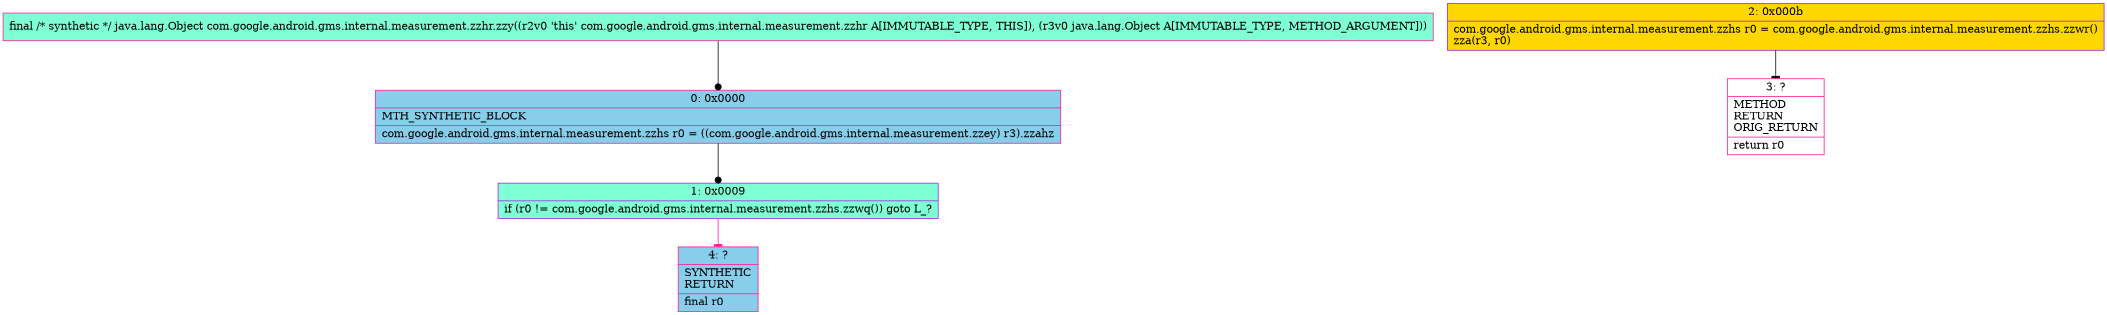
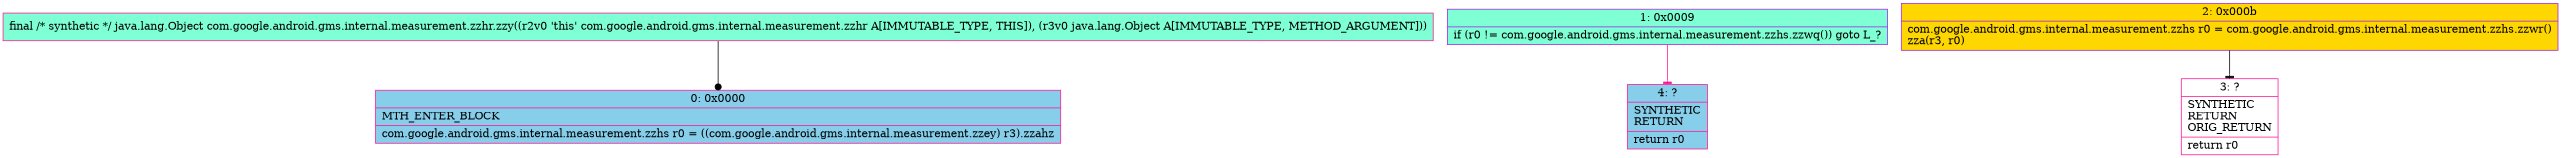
node "3: ?": text "METHOD" -> "SYNTHETIC"
node "0: 0x0000": text "MTH_SYNTHETIC_BLOCK" -> "MTH_ENTER_BLOCK"
edge "0: 0x0000" -> "1: 0x0009": removed
node "4: ?": text "final r0" -> "return r0"
